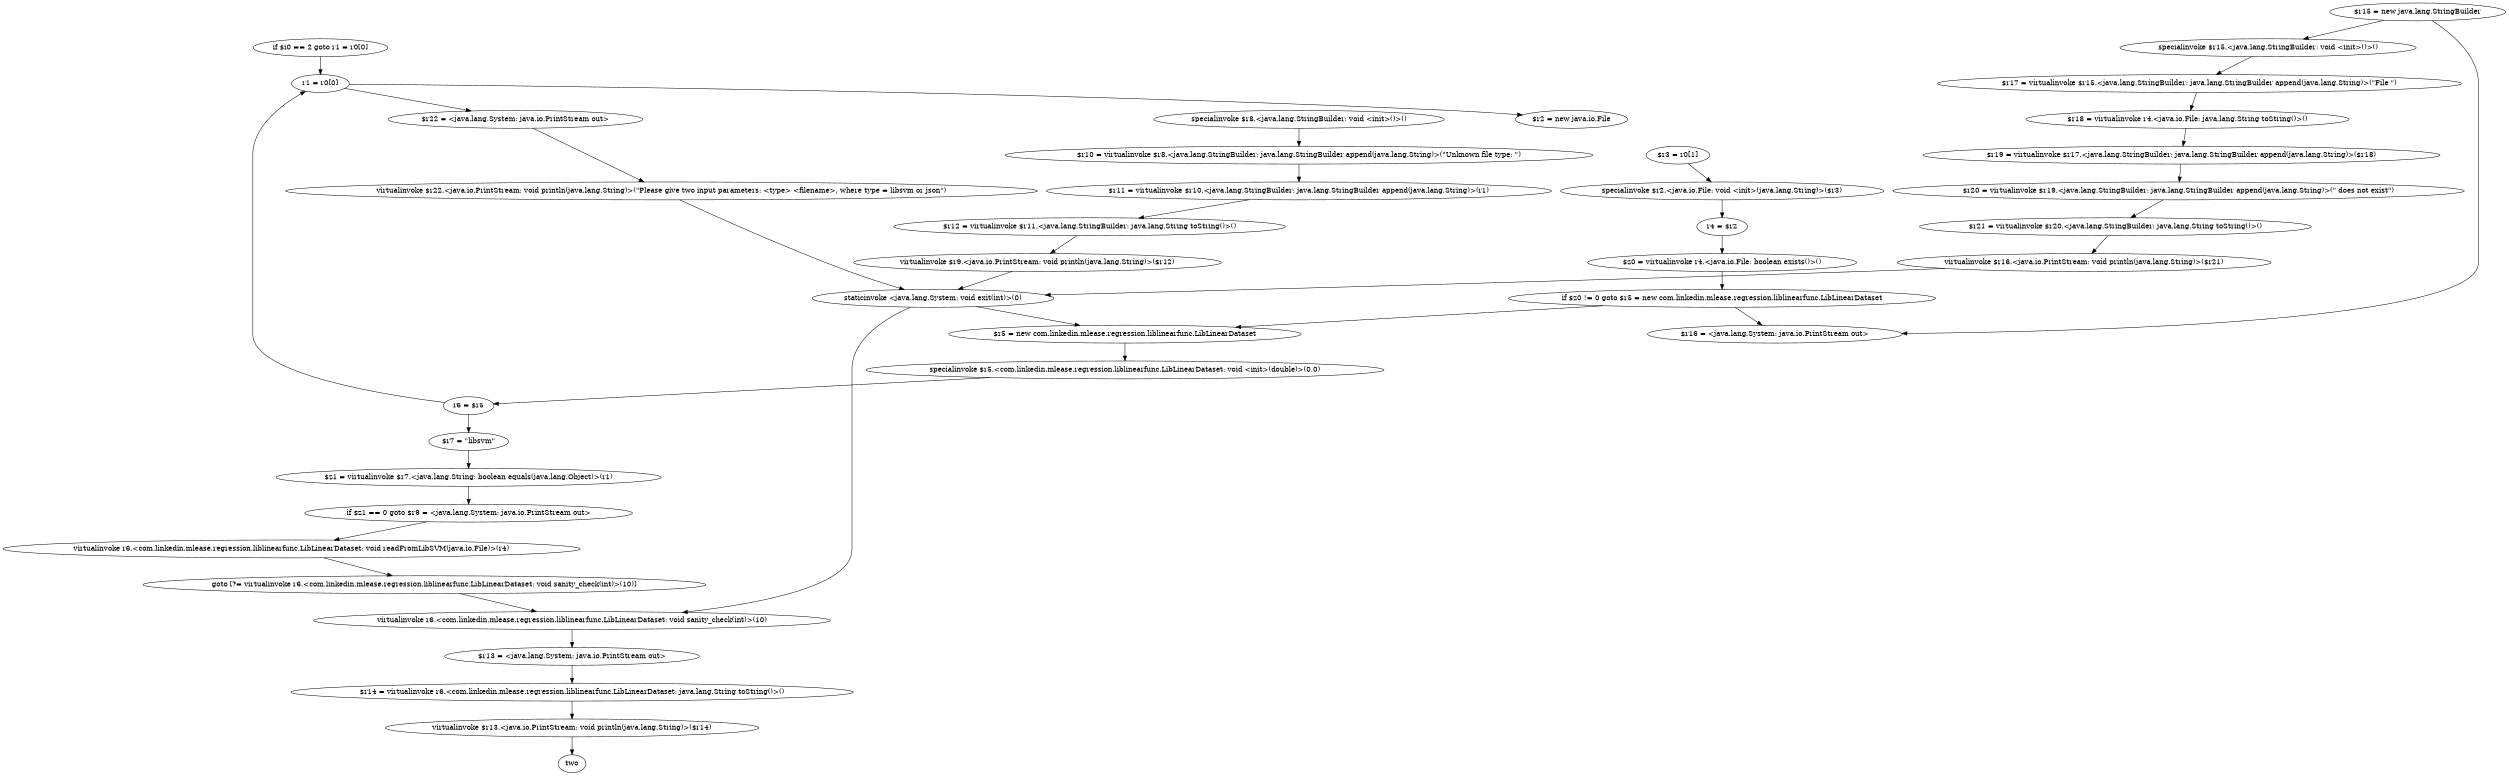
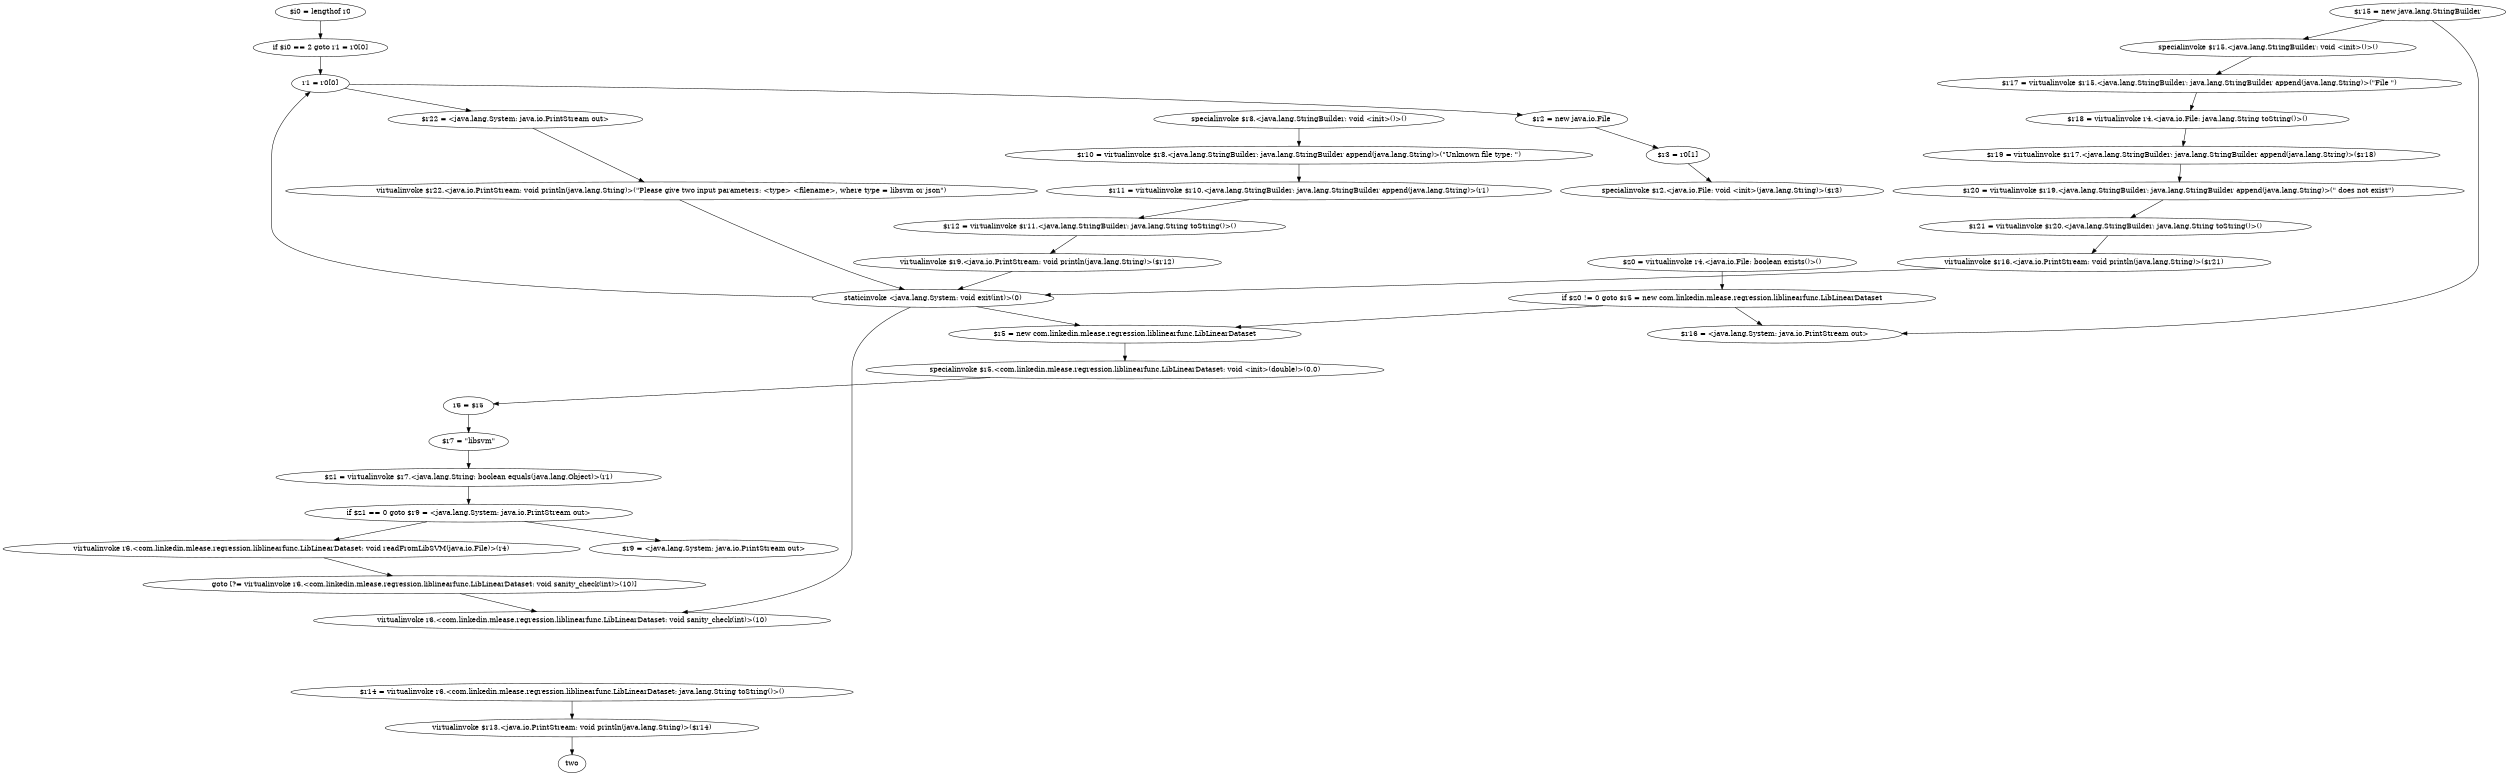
node "$i0 = lengthof r0": added
edge "$r2 = new java.io.File" -> "$r3 = r0[1]": added
node "r4 = $r2": removed
edge "r6 = $r5" -> "r1 = r0[0]": now "staticinvoke <java.lang.System: void exit(int)>(0)" -> "r1 = r0[0]"
node "$r9 = <java.lang.System: java.io.PrintStream out>": added
node "$r13 = <java.lang.System: java.io.PrintStream out>": removed
